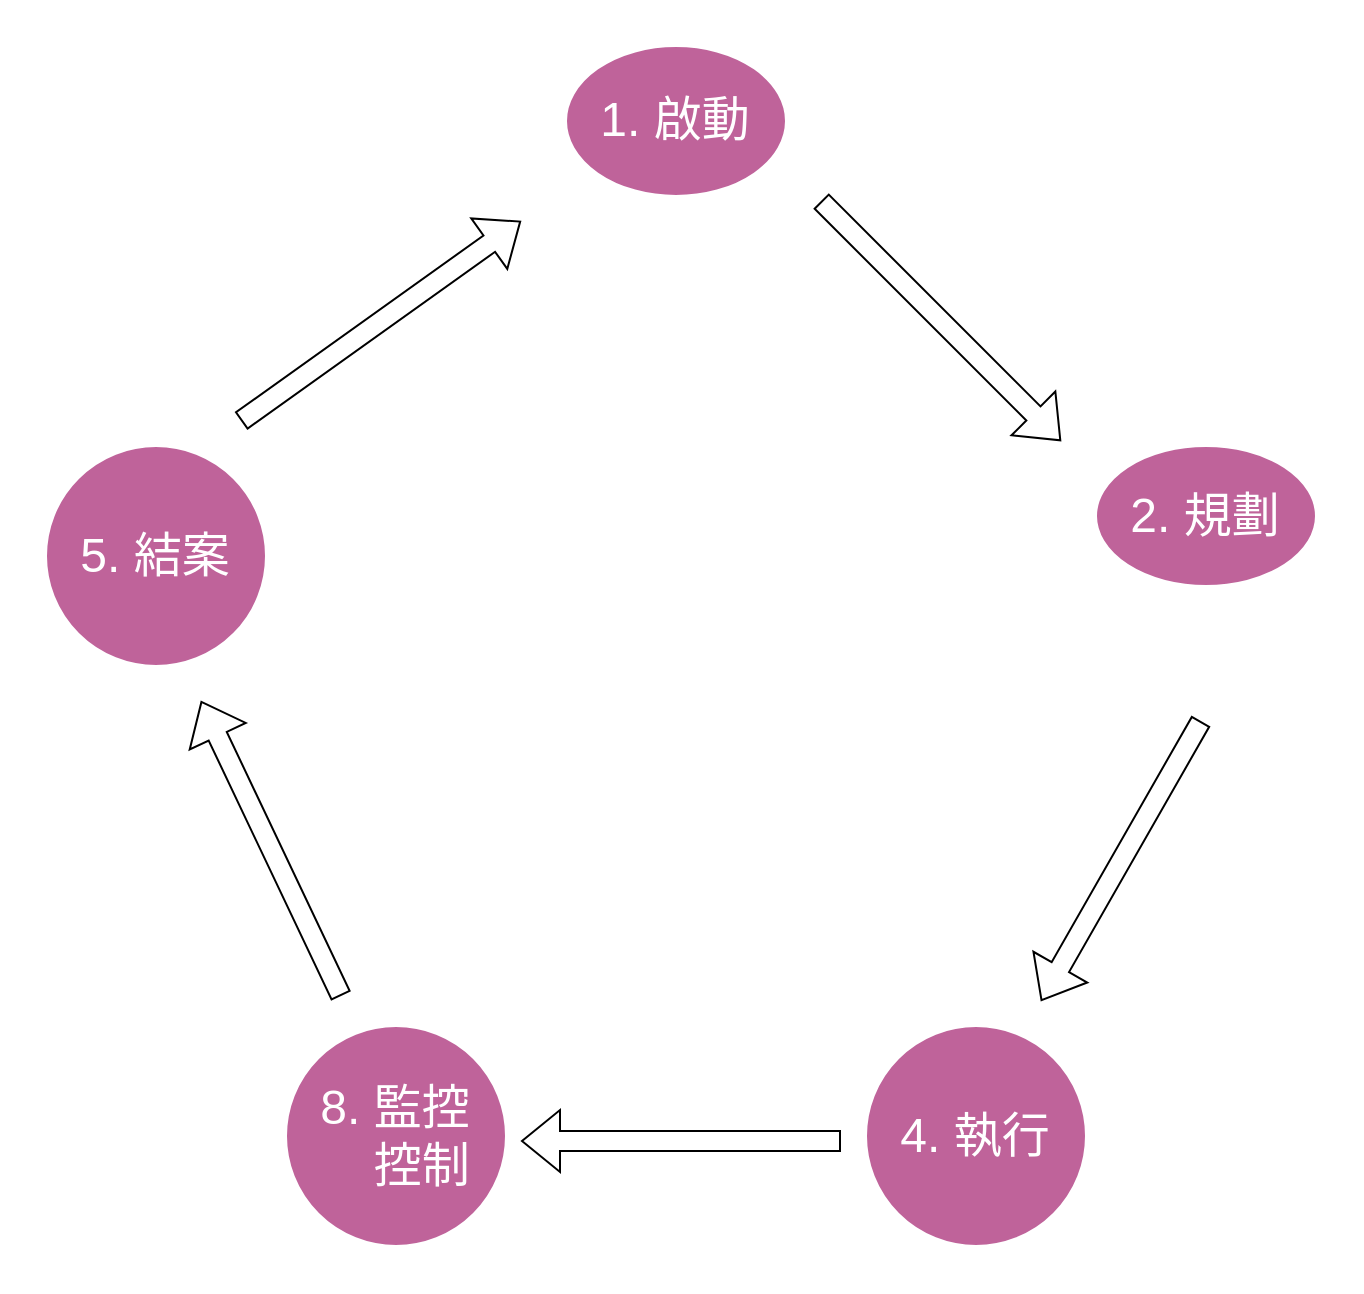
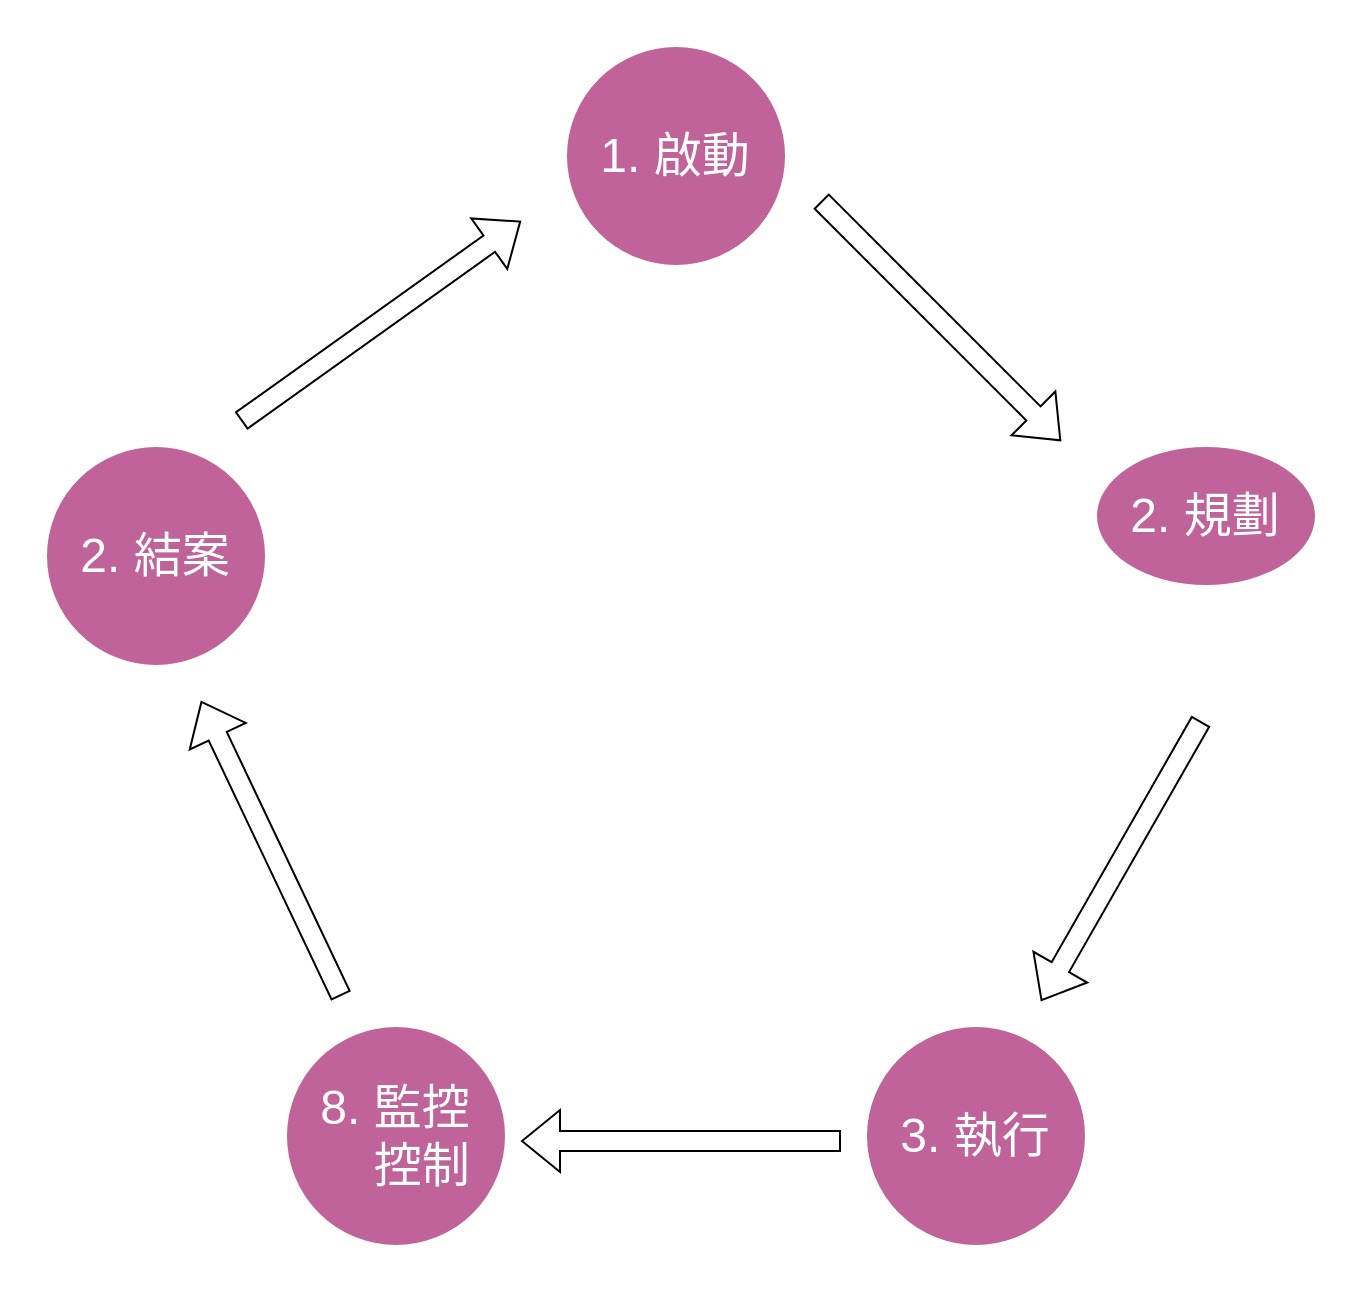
node "1. 啟動": size 230x160 -> 230x230
node "5. 結案": label "5. 結案" -> "2. 結案"
node "4. 執行": label "4. 執行" -> "3. 執行"
